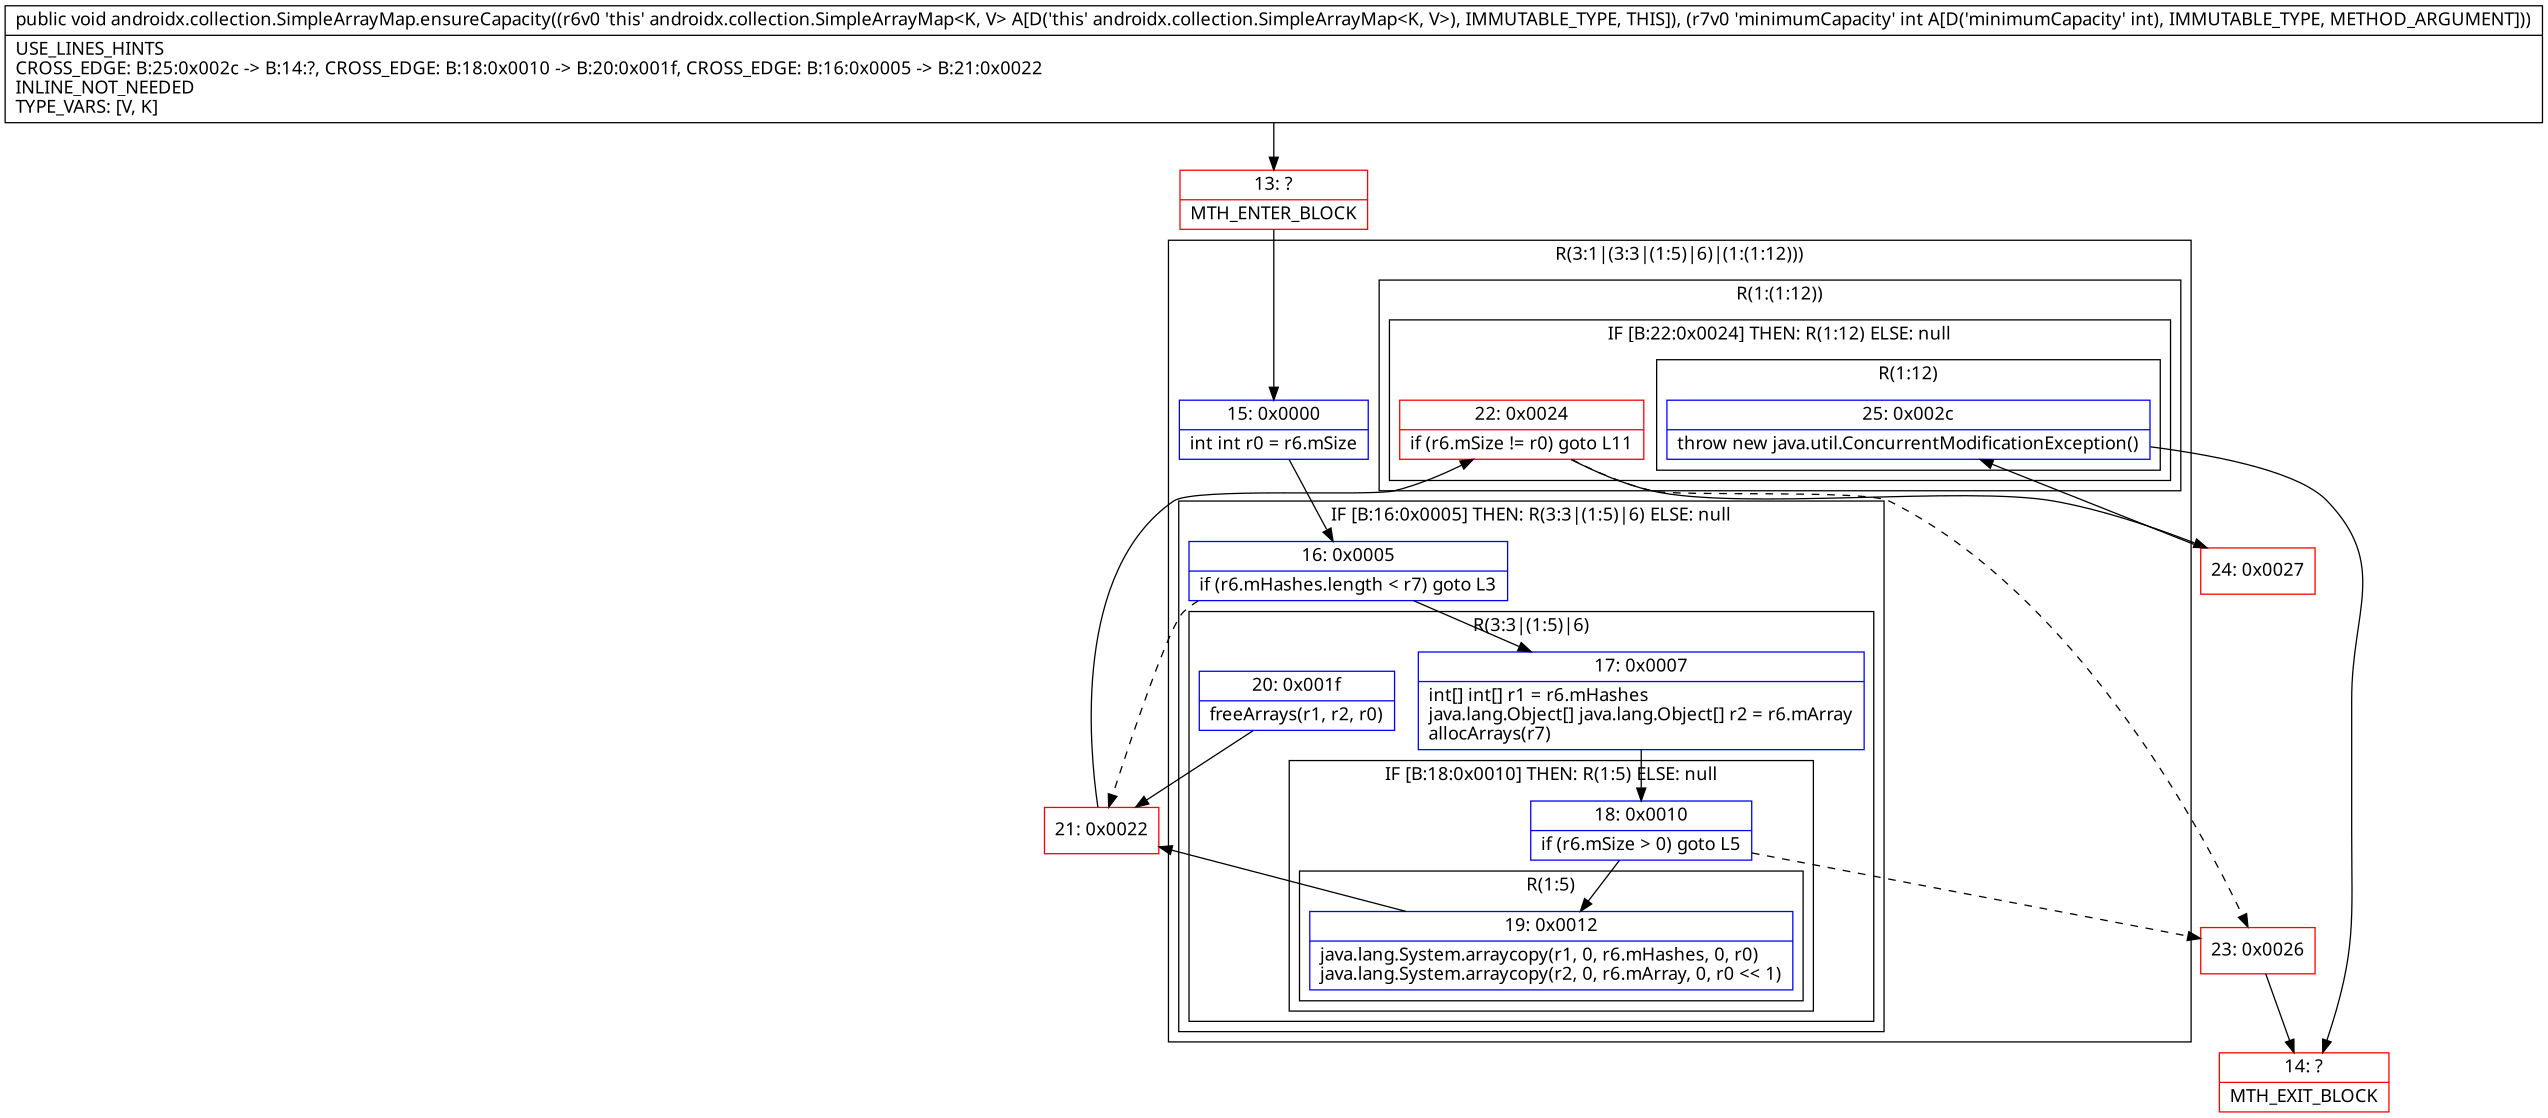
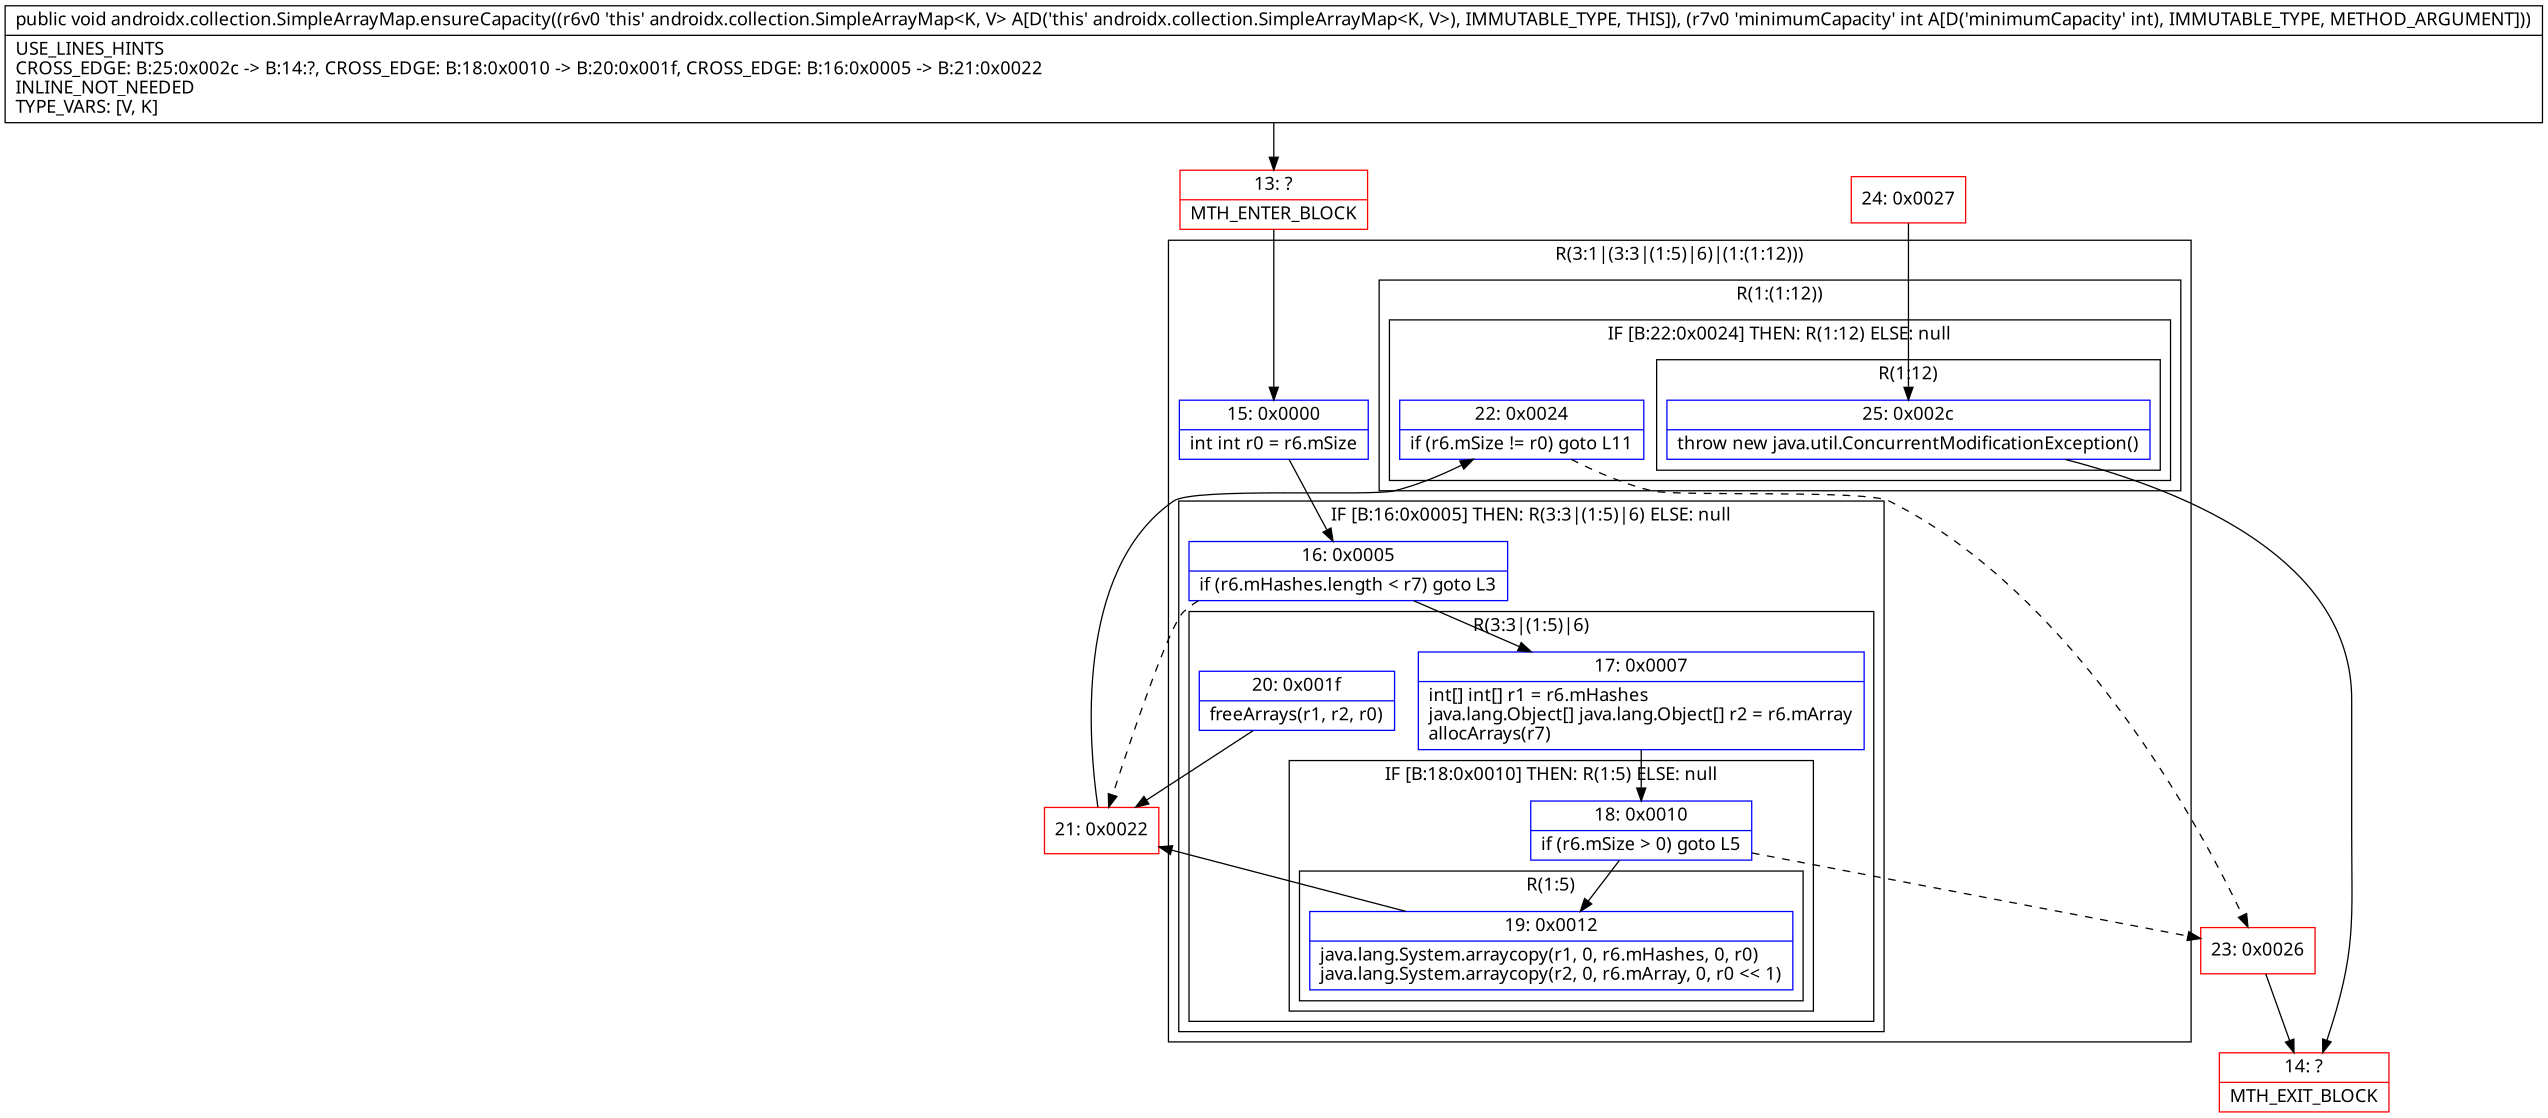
node "22: 0x0024": color red -> blue
edge "22: 0x0024" -> "24: 0x0027": removed
